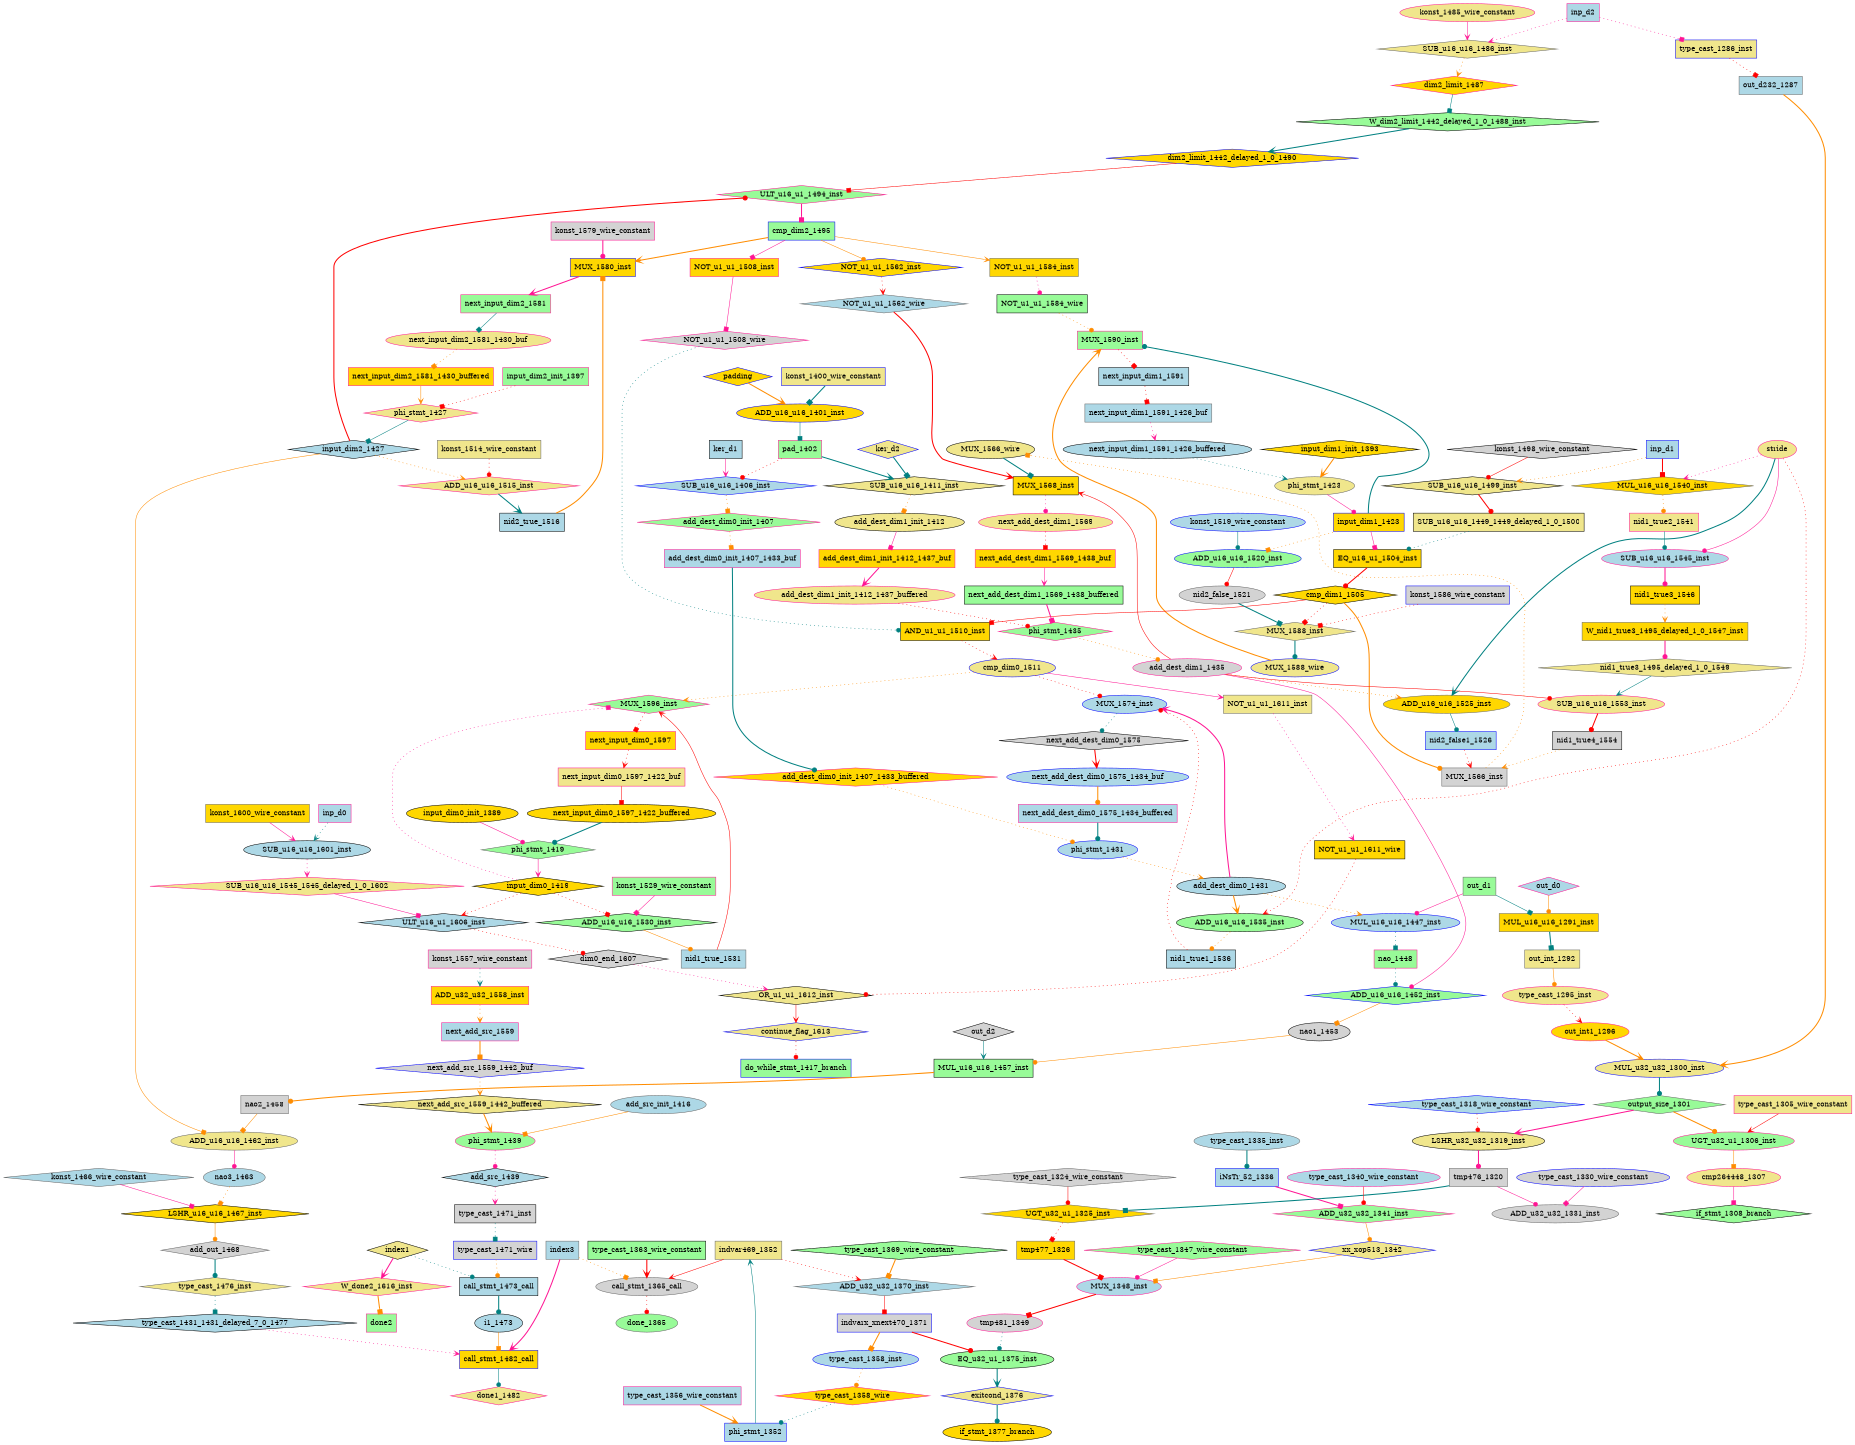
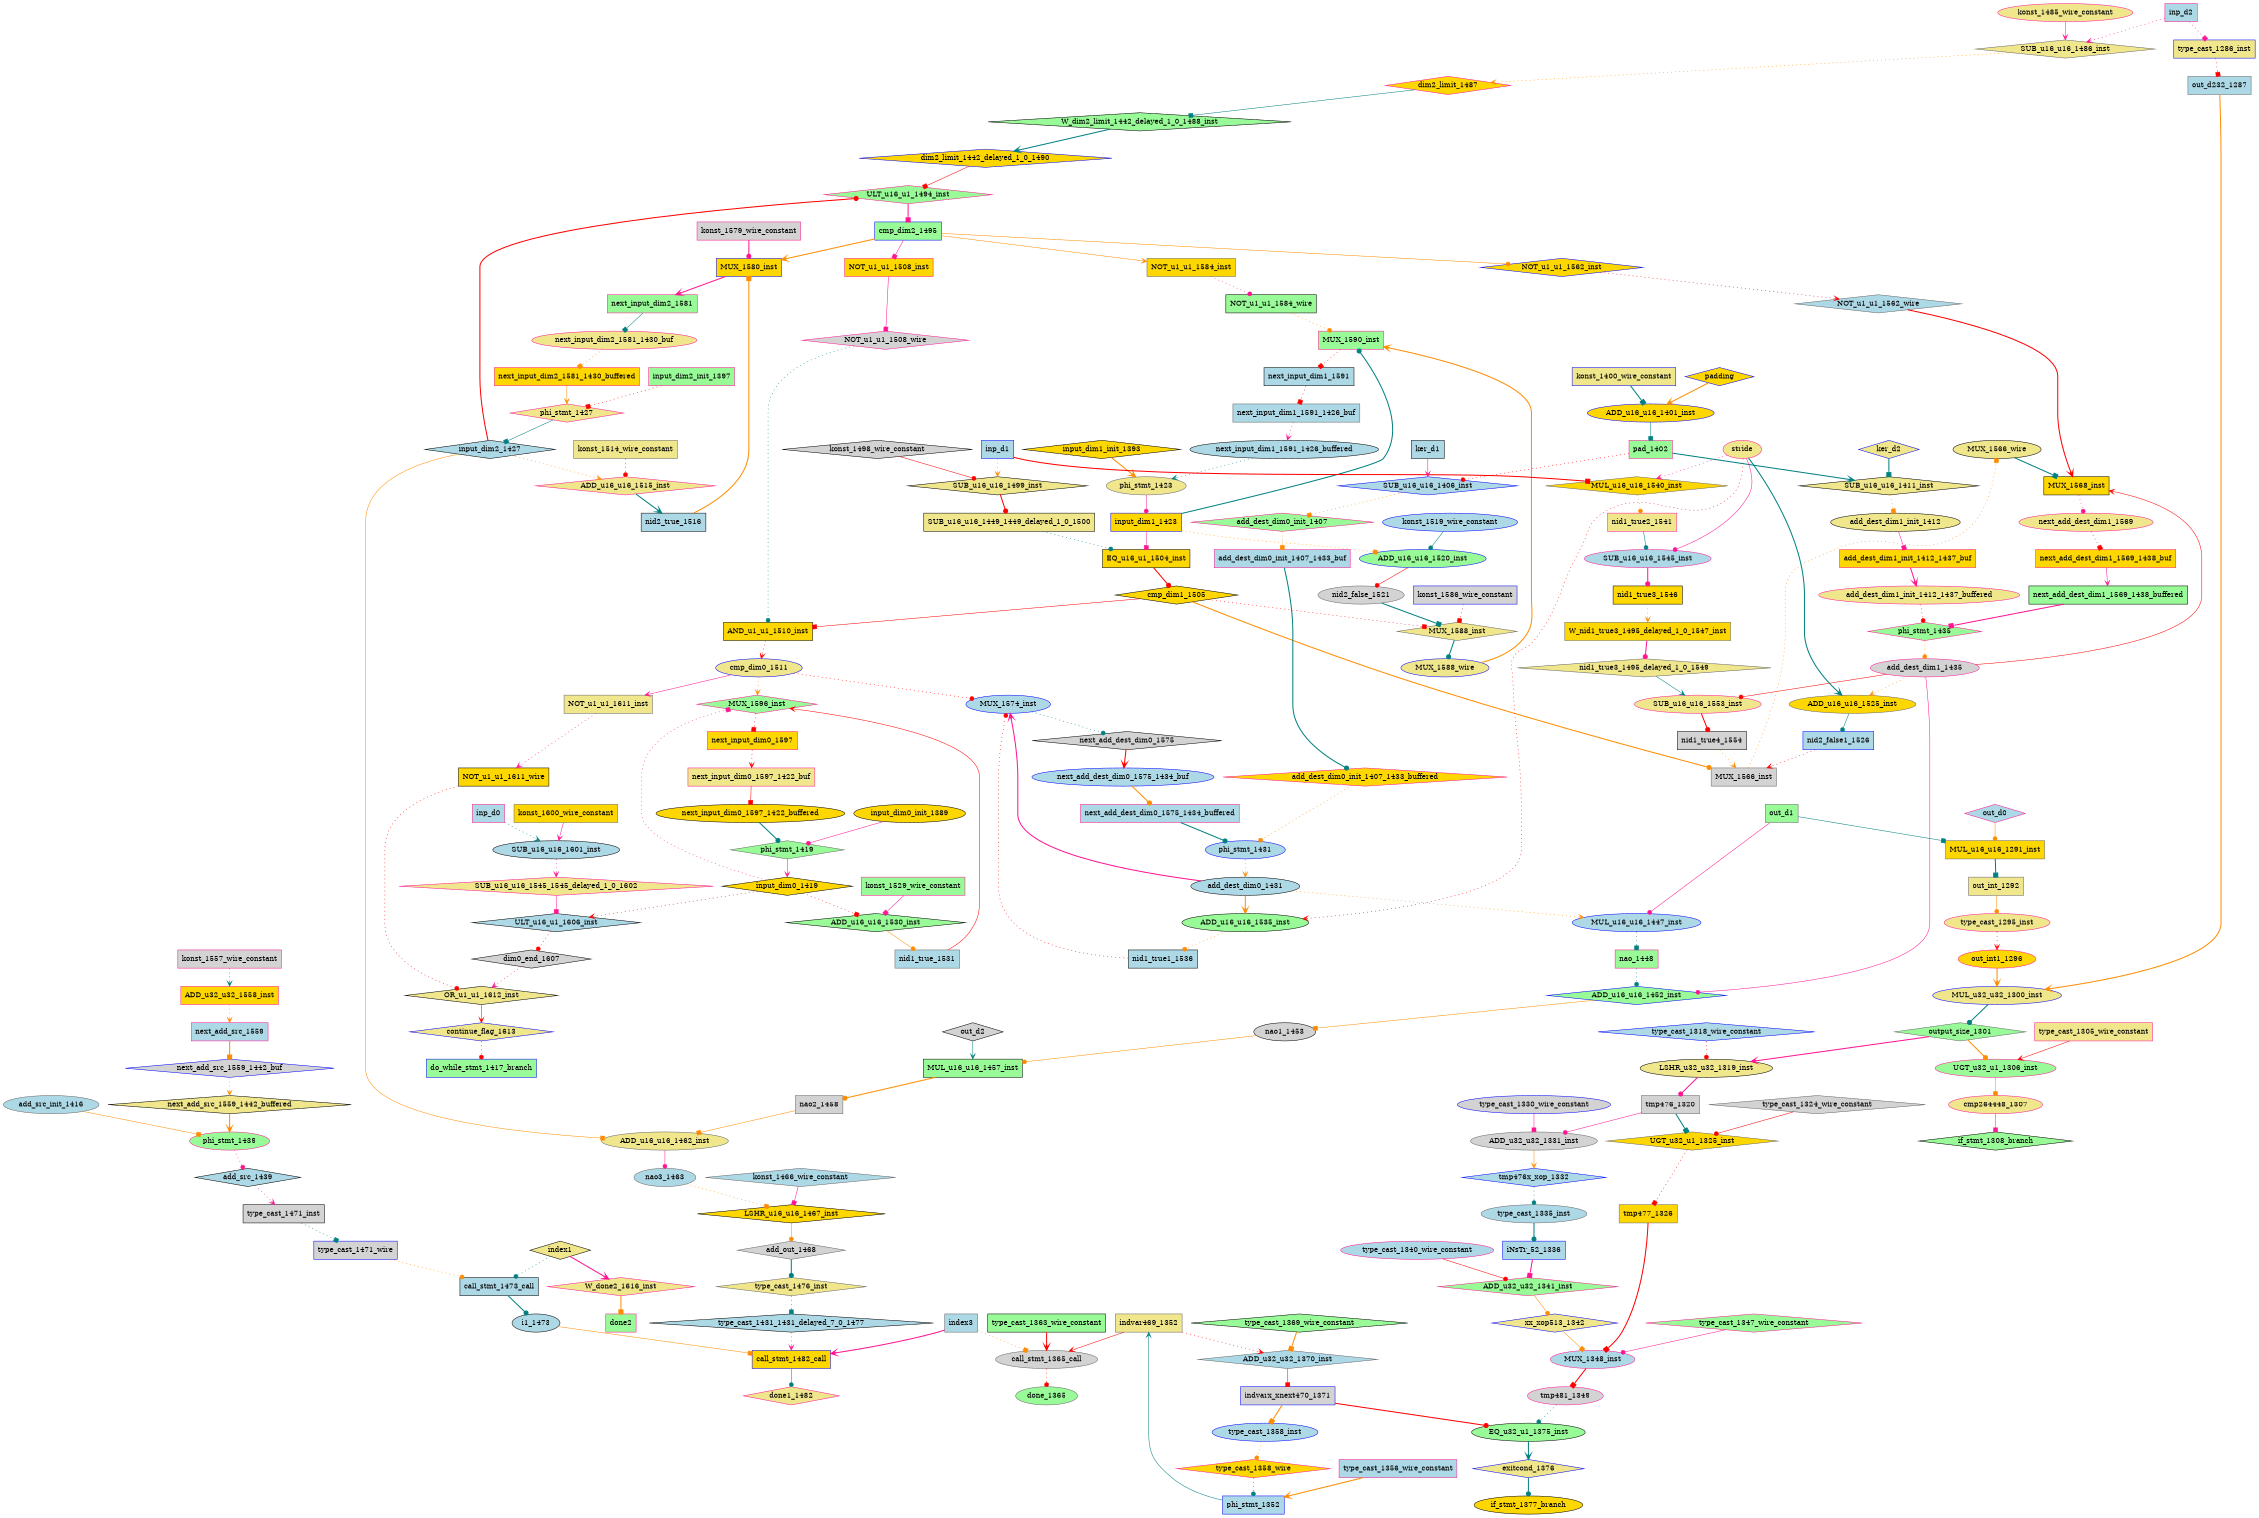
node "tmp476x_xop_1332": added
